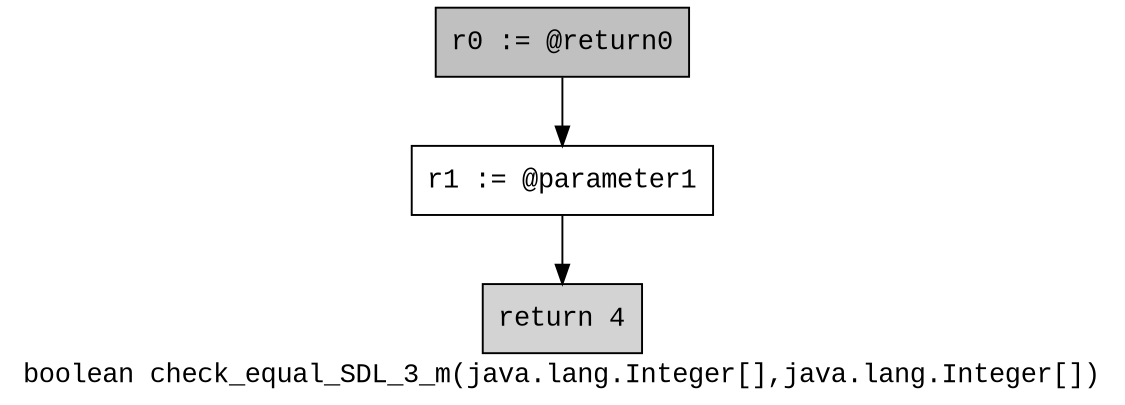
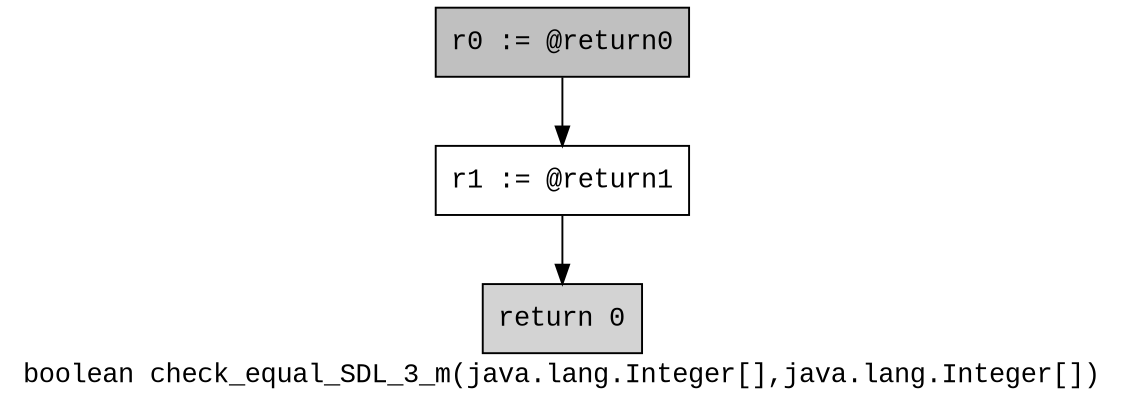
node "r1 := @parameter1": label "r1 := @parameter1" -> "r1 := @return1"
node "return 4": label "return 4" -> "return 0"
